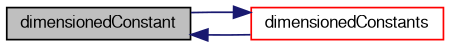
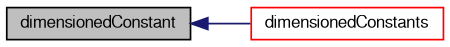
edge "dimensionedConstant" -> "dimensionedConstants": removed
